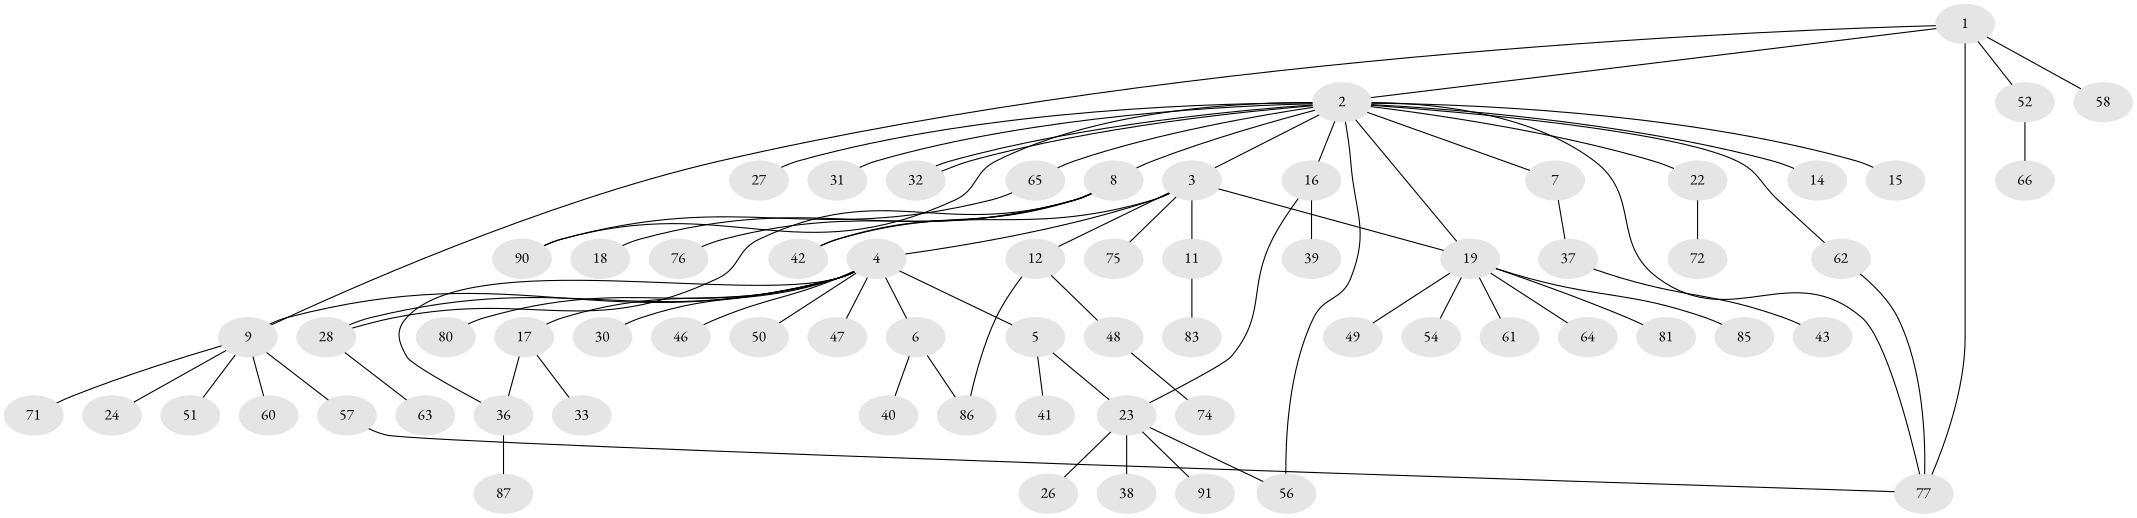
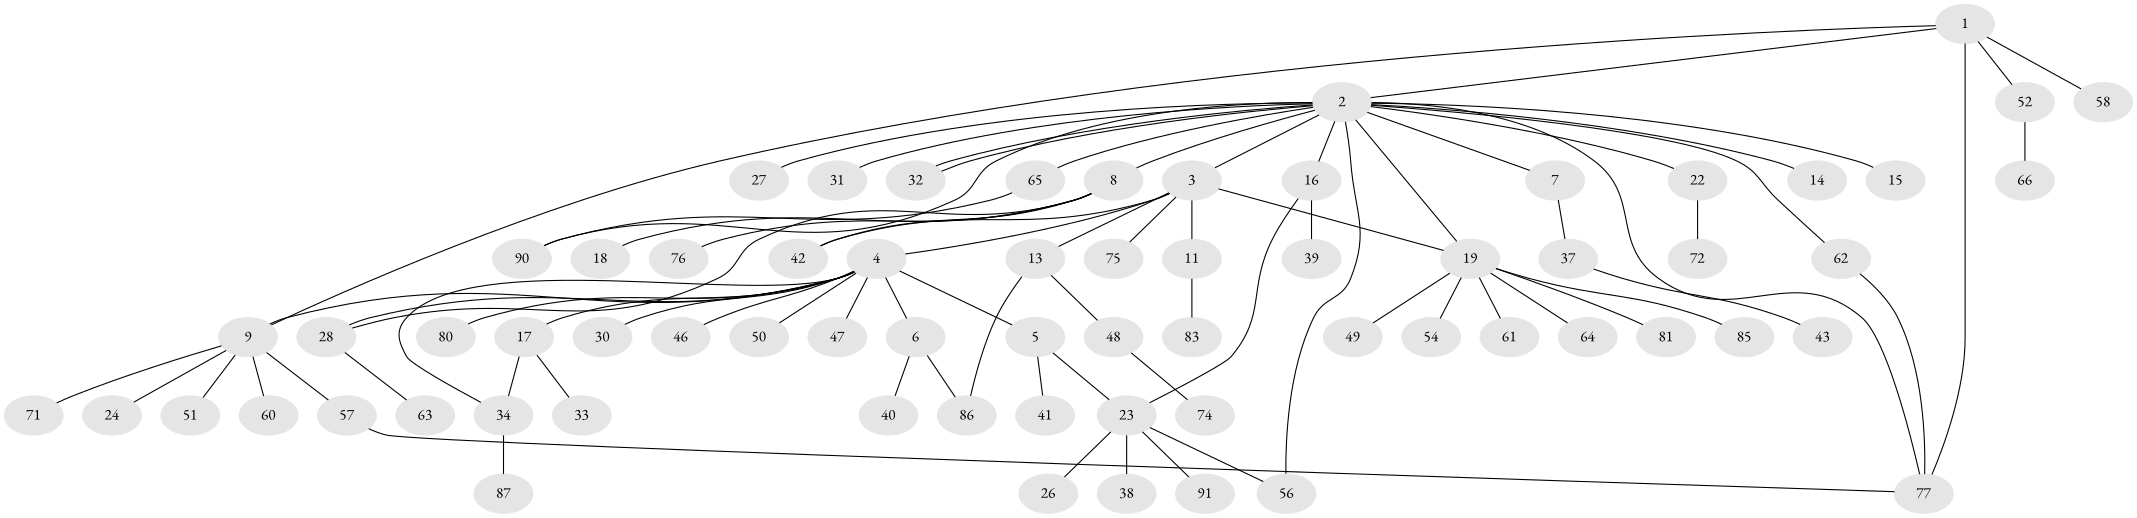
node "12": label "12" -> "13"
node "36": label "36" -> "34"
